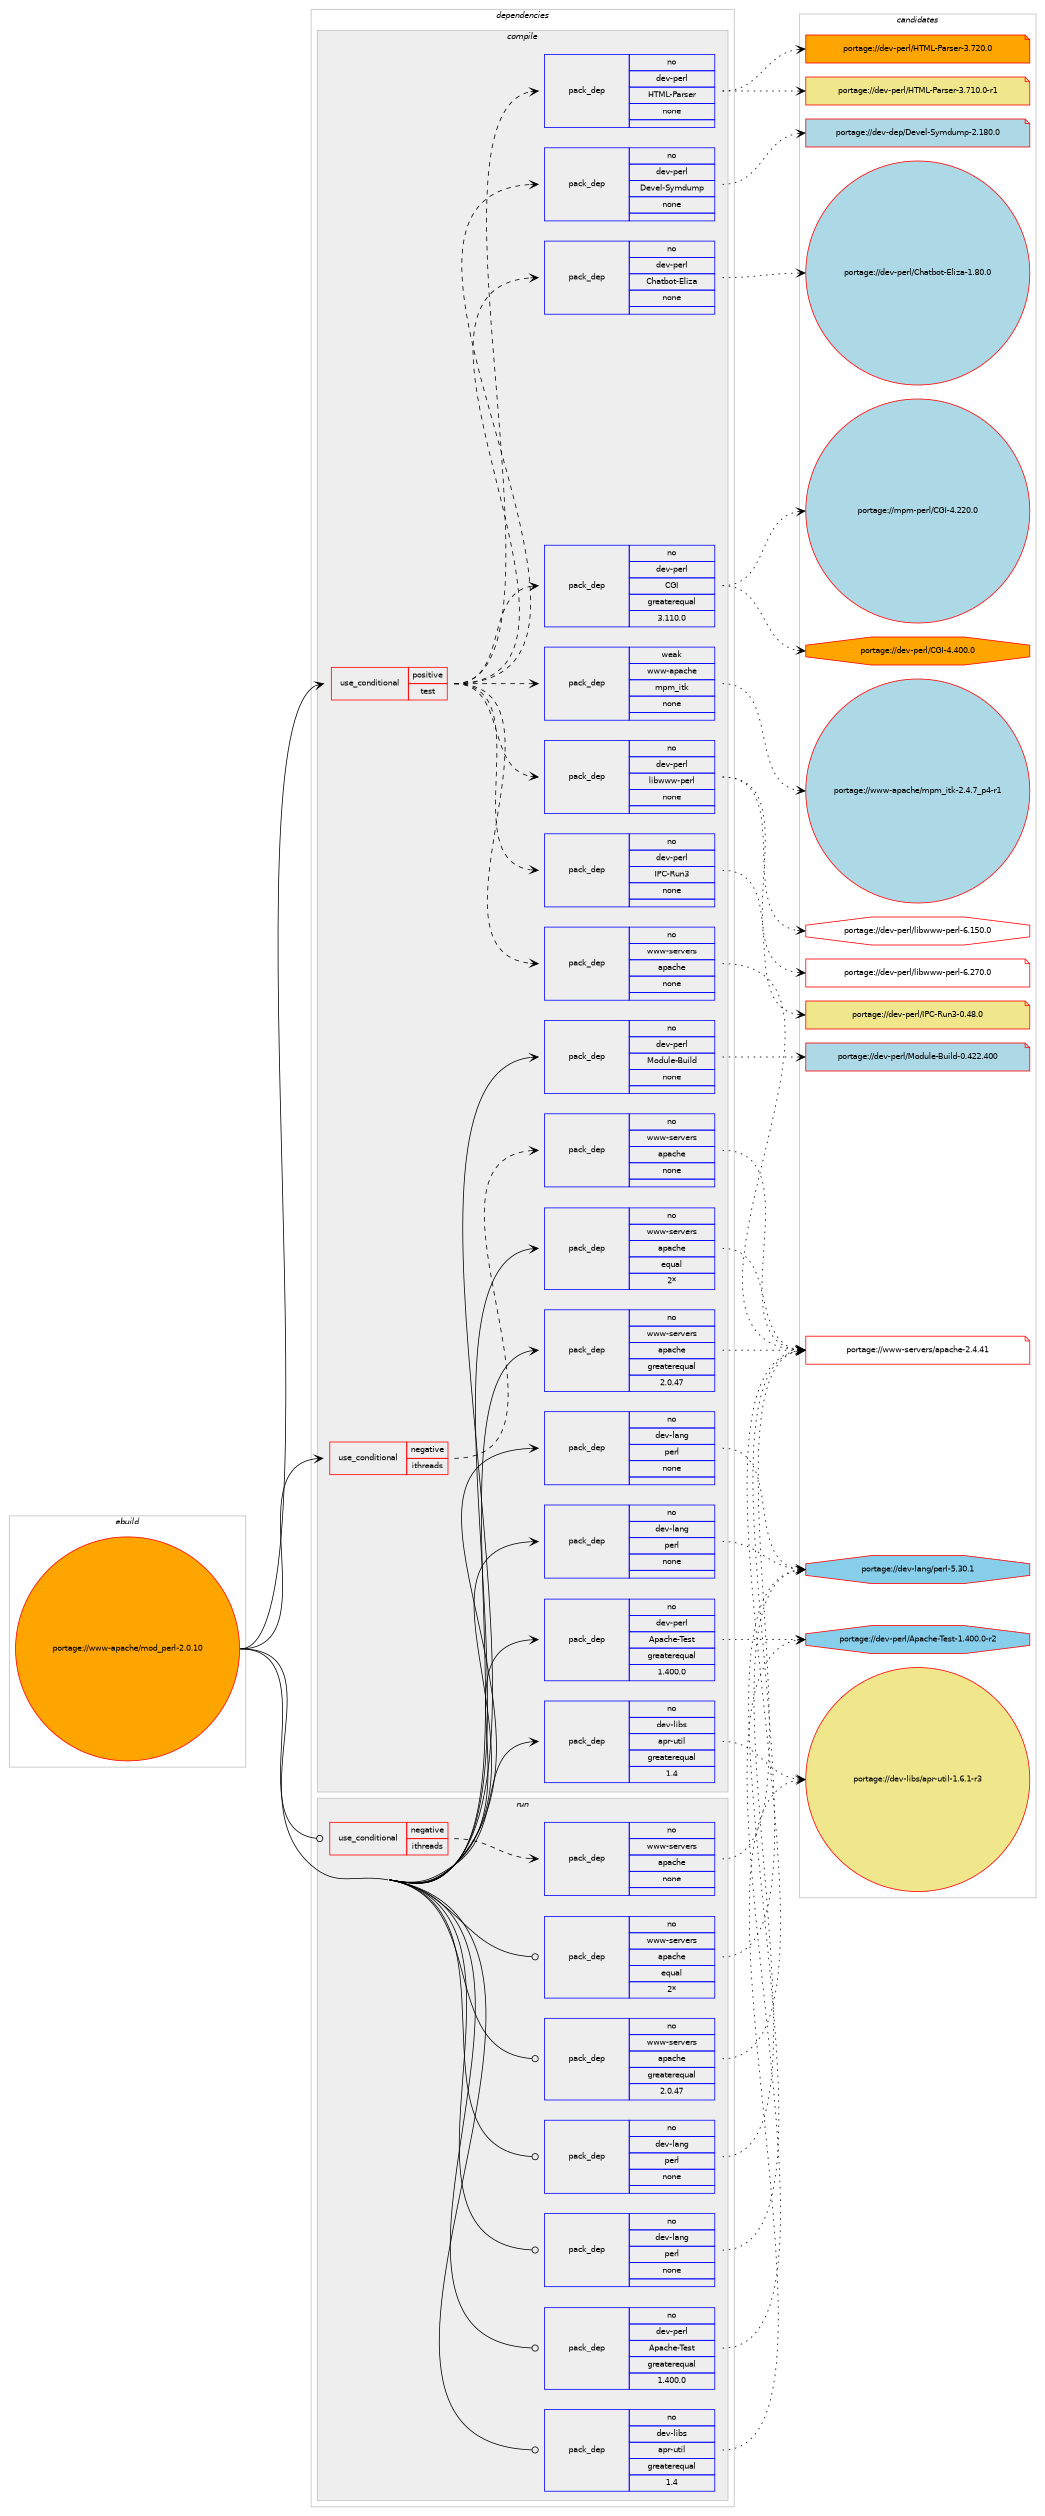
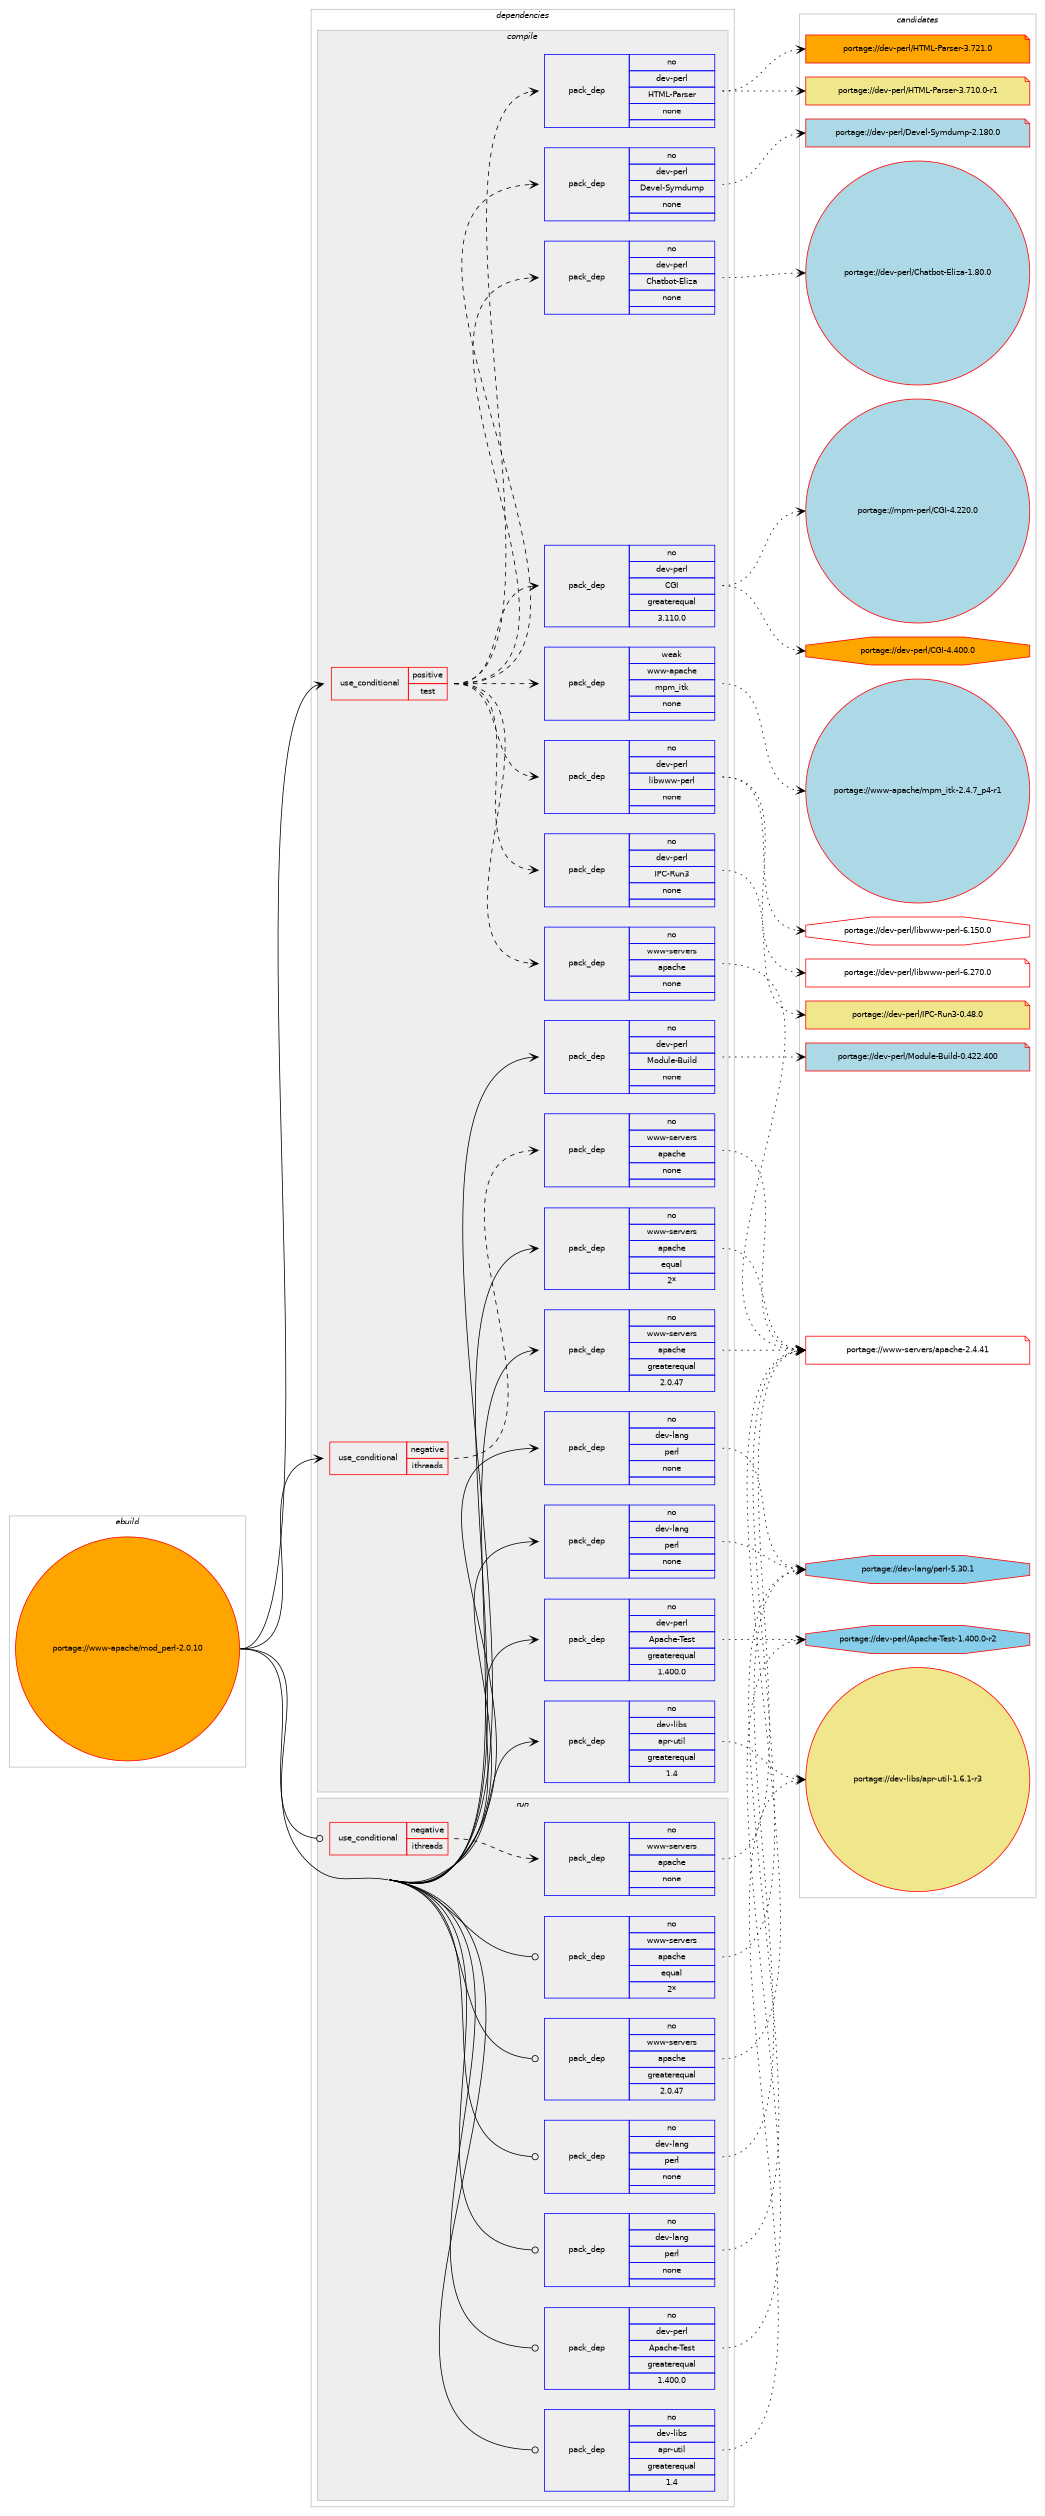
node "portage://dev-perl/HTML-Parser-3.720.0": label "portage://dev-perl/HTML-Parser-3.720.0" -> "portage://dev-perl/HTML-Parser-3.721.0"
node "portage://dev-dep/Devel-Symdump-2.180.0": label "portage://dev-dep/Devel-Symdump-2.180.0" -> "portage://dev-perl/Devel-Symdump-2.180.0"
